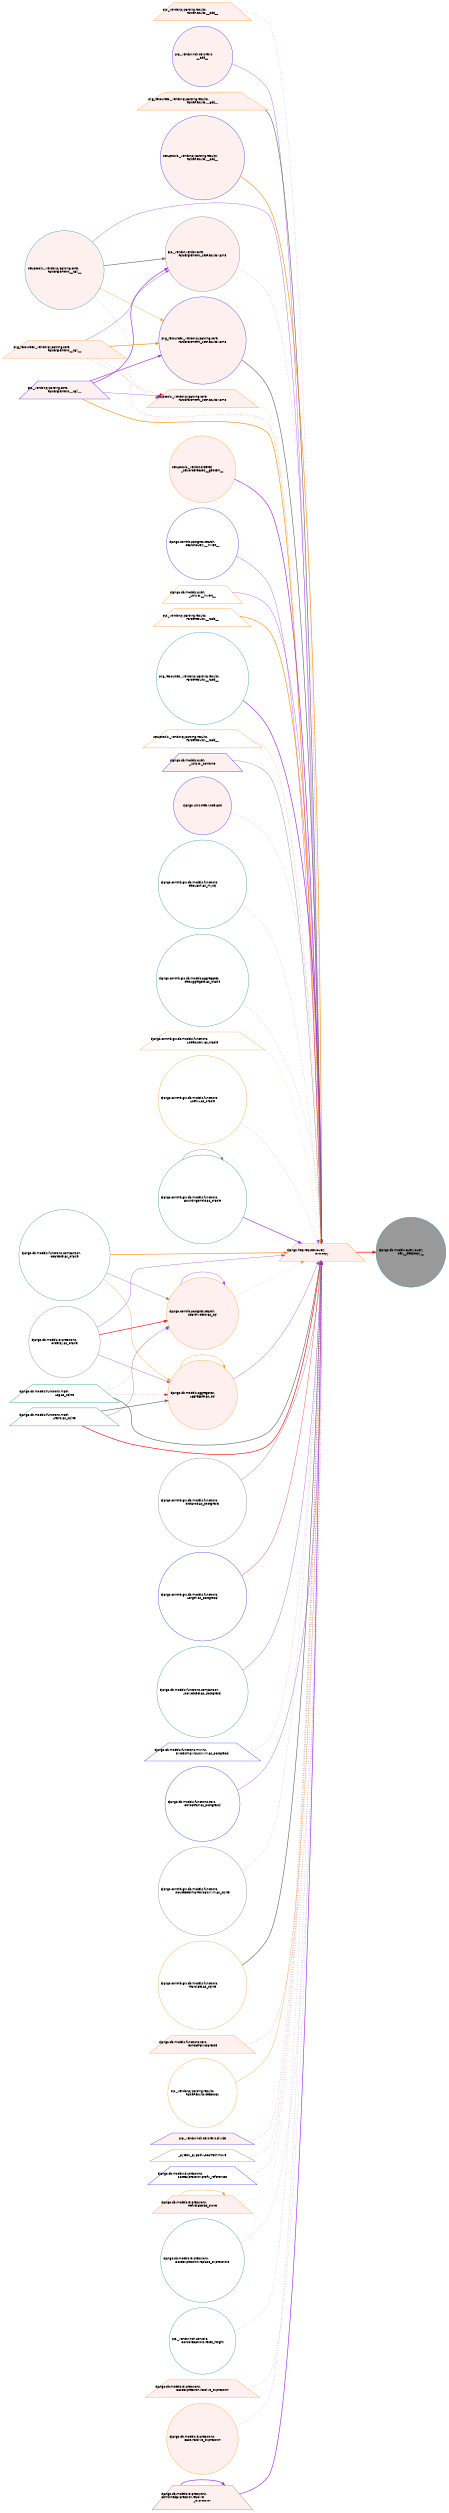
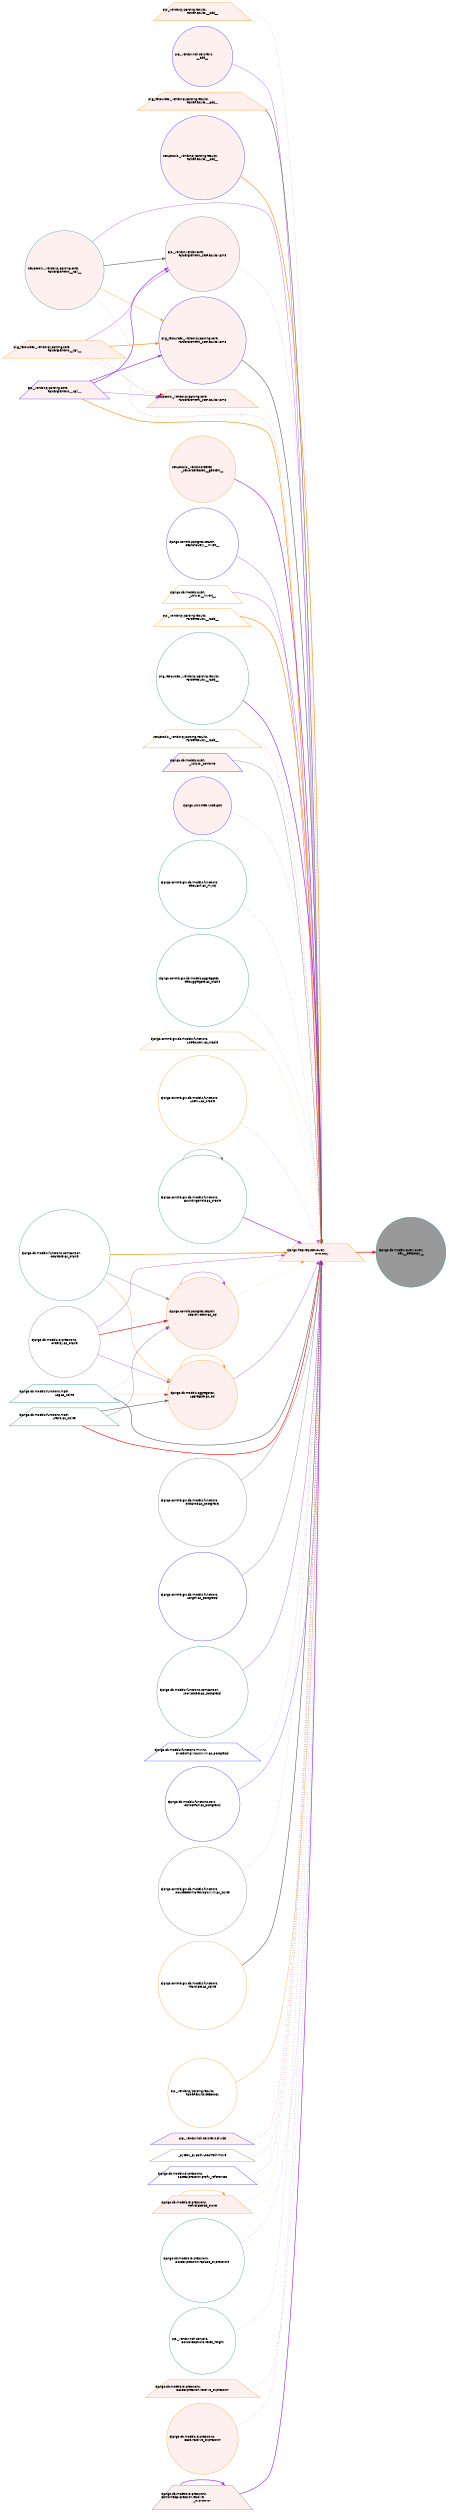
edge "django.contrib.gis.db.models.functions. Length.as_postgresql" -> "django.http.request.Query Dict.copy": color red -> gray40
node "django.db.models.functions.text. ConcatPair.coalesce": removed
